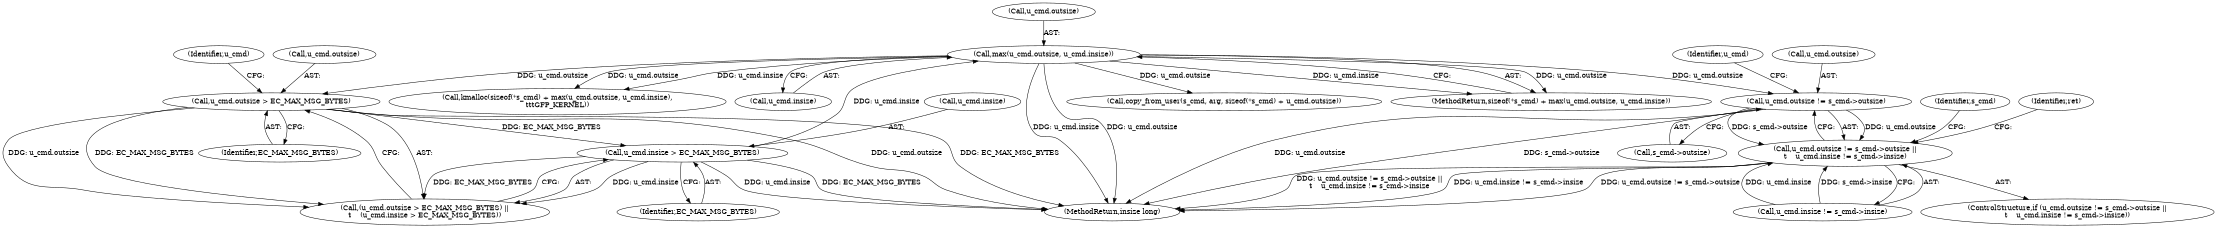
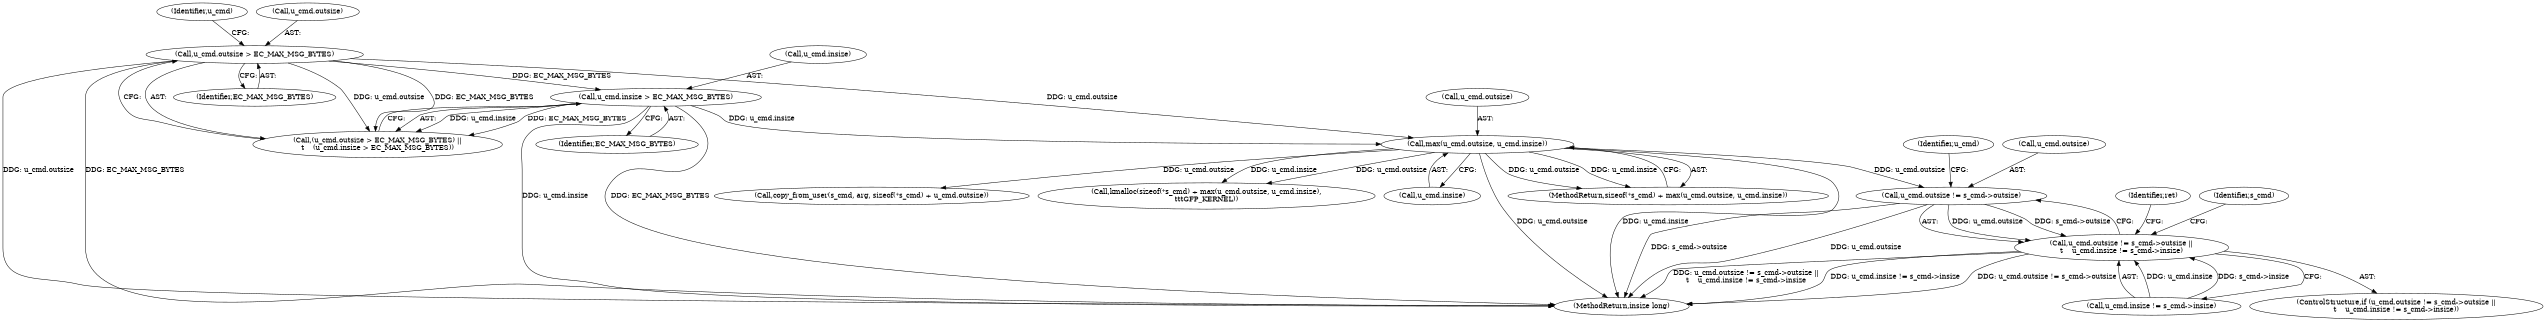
edge "(Call,max(u_cmd.outsize, u_cmd.insize))" -> "(Call,u_cmd.outsize > EC_MAX_MSG_BYTES)": reversed
node "(Call,s_cmd->outsize)": removed
